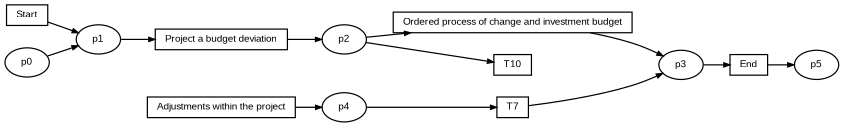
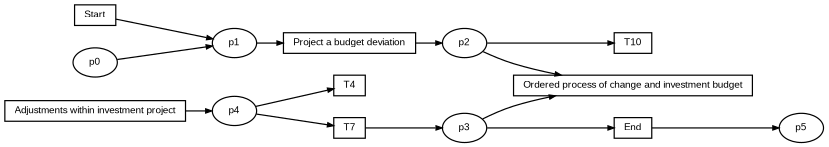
edge "Ordered process of change and investment budget" -> "p3": reversed
node "T4": added
node "Adjustments within the project": label "Adjustments within the project" -> "Adjustments within investment project"
